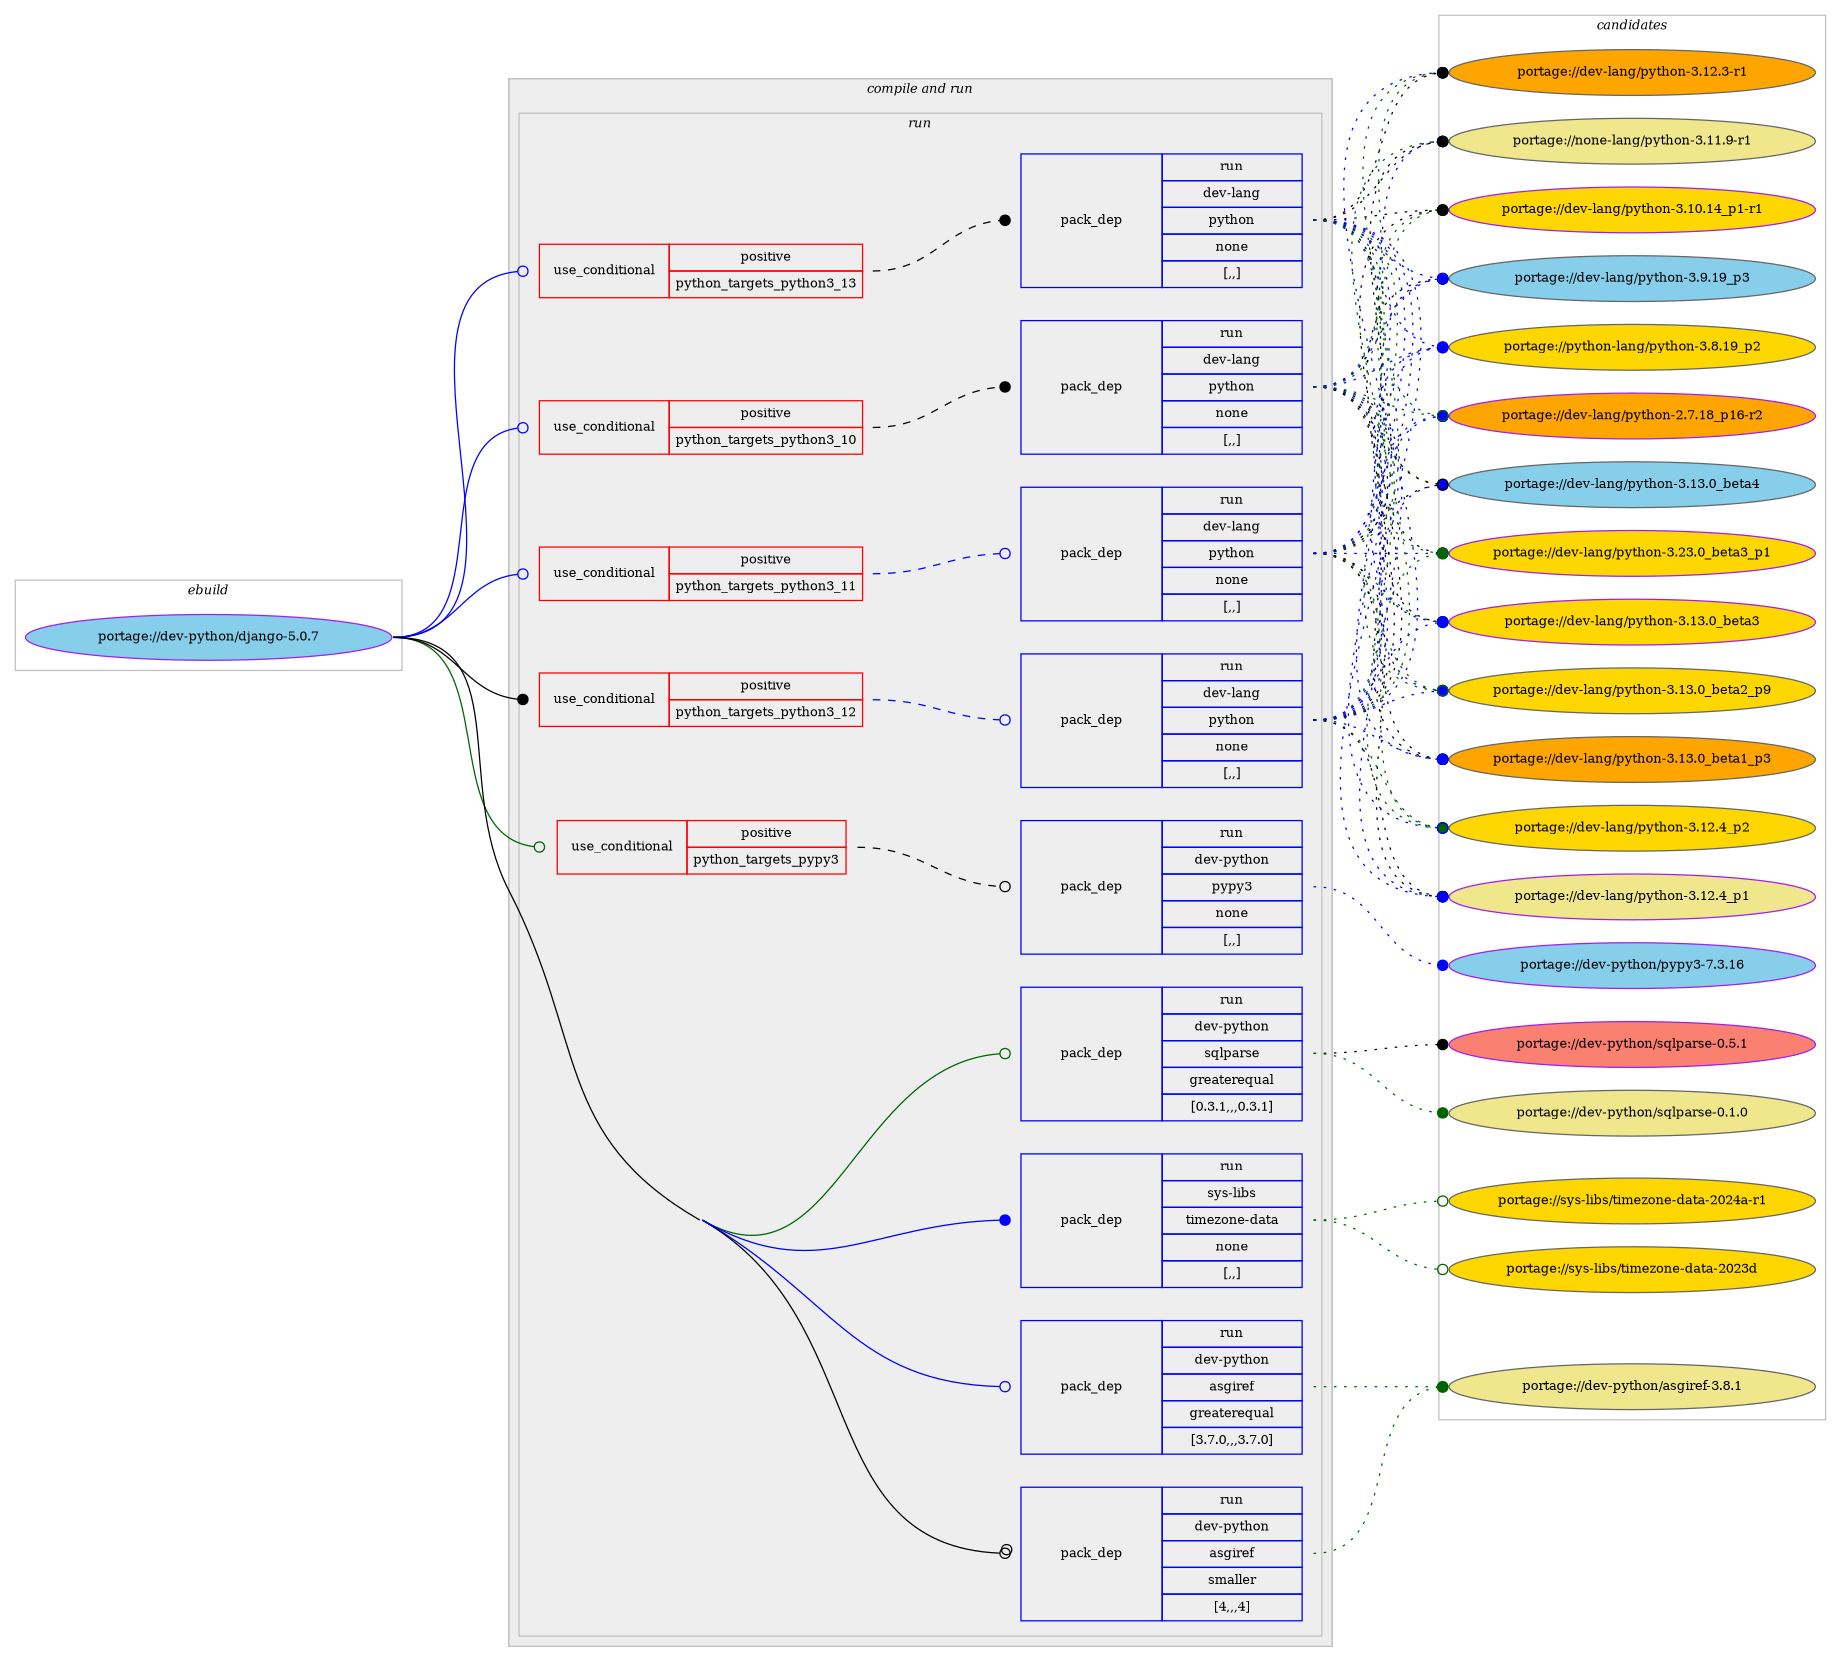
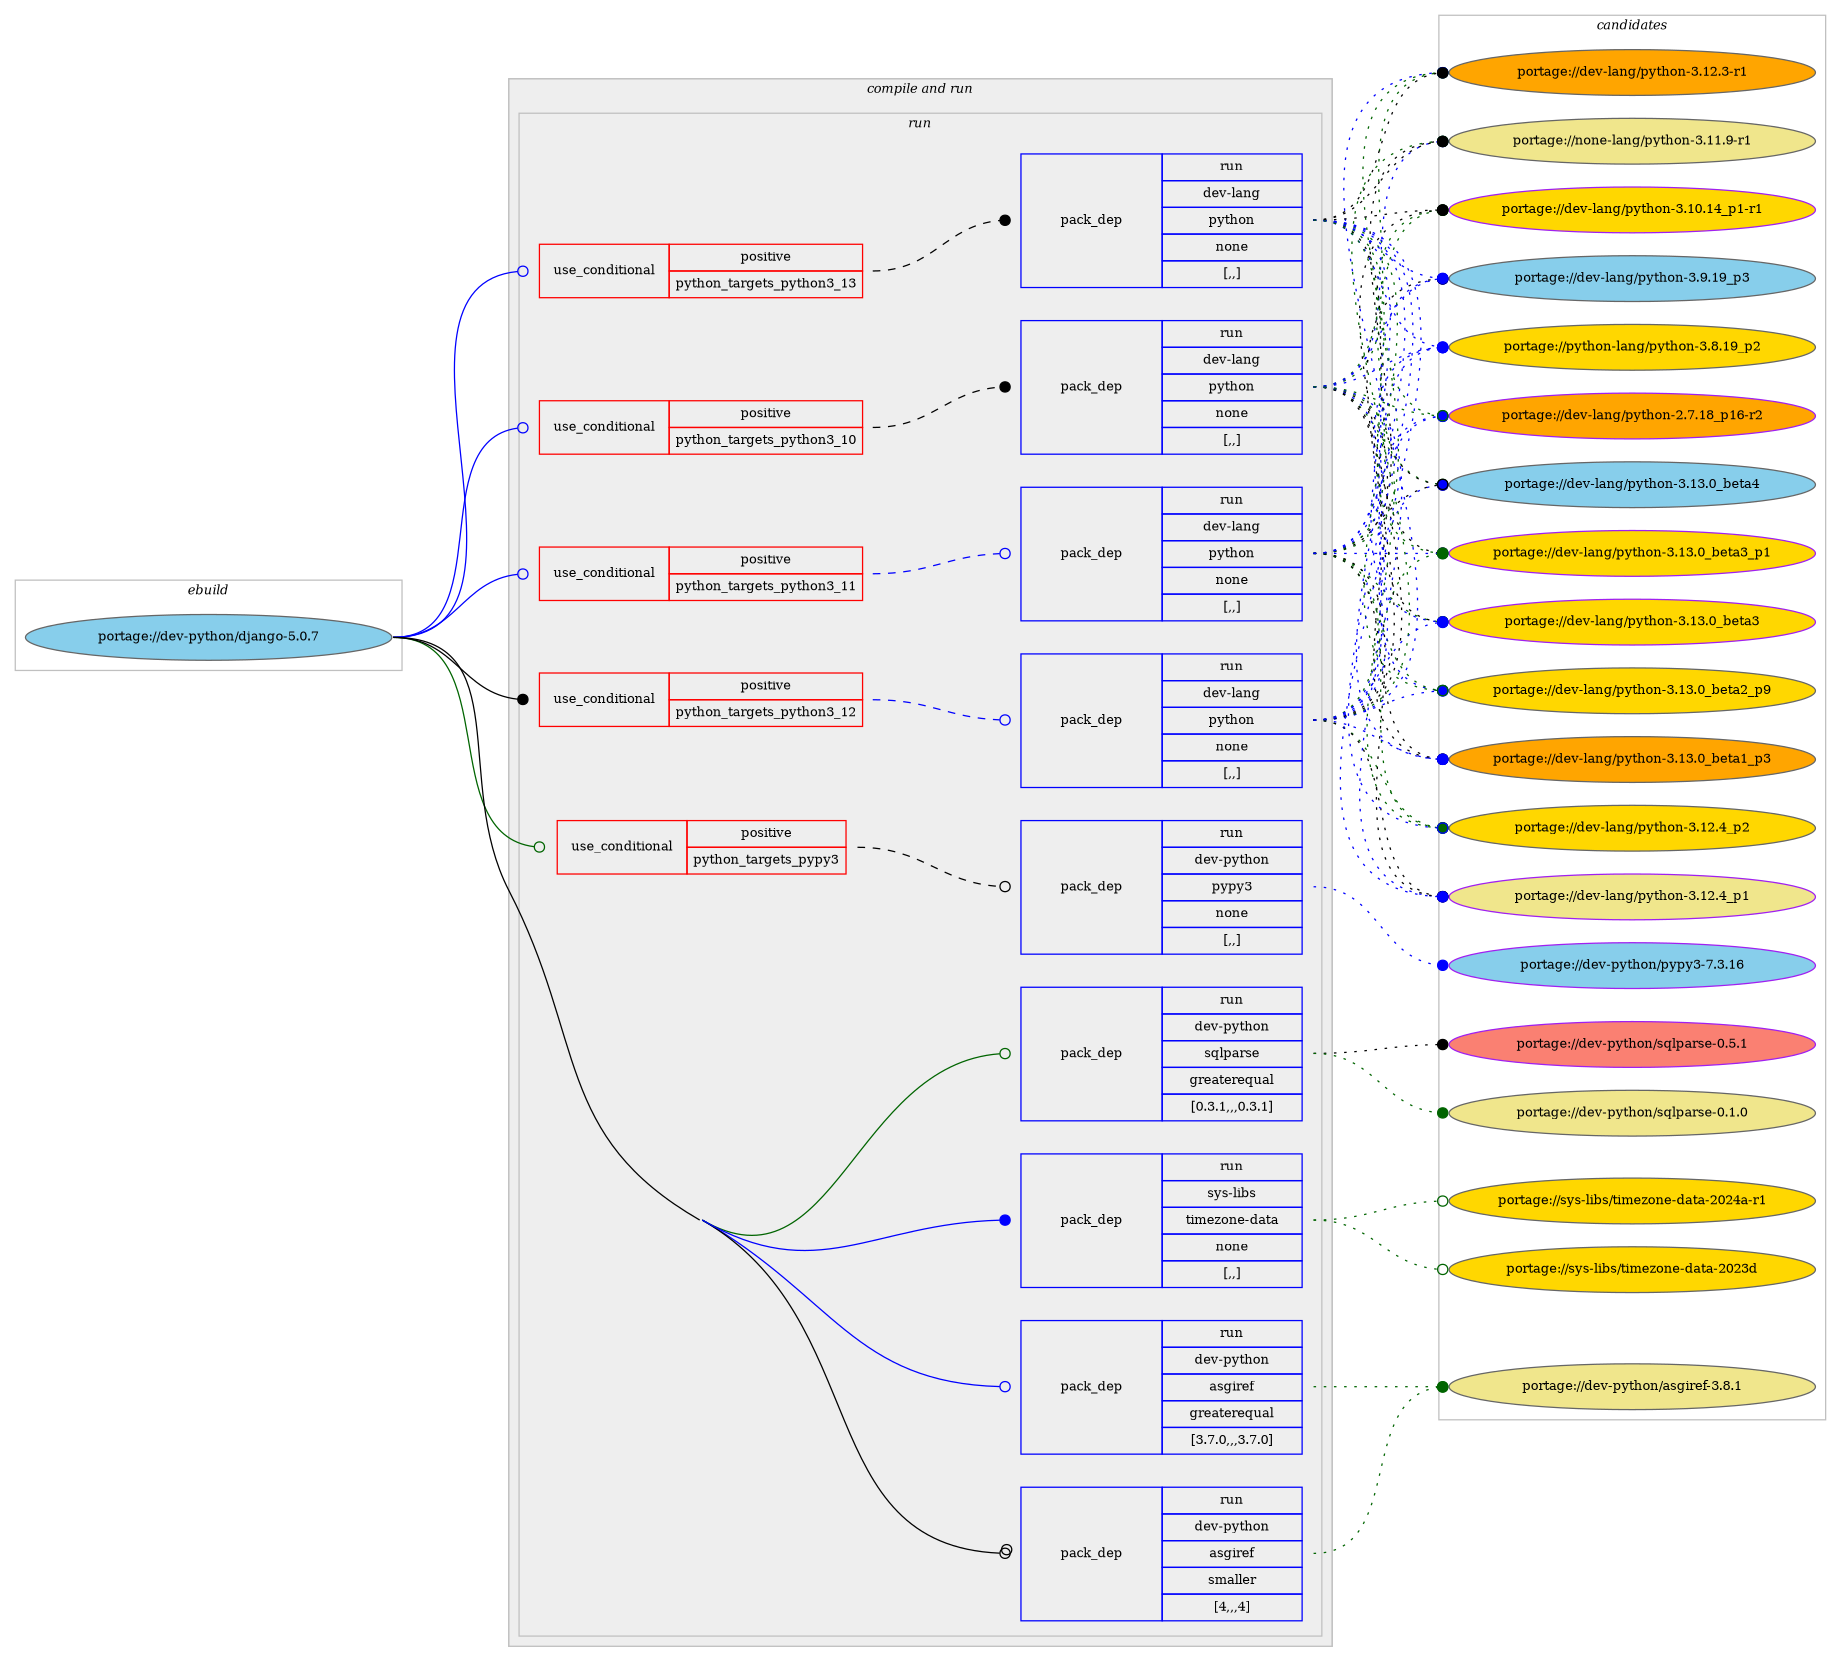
node "portage://dev-lang/python-3.23.0_beta3_p1": label "portage://dev-lang/python-3.23.0_beta3_p1" -> "portage://dev-lang/python-3.13.0_beta3_p1"
node "portage://dev-python/django-5.0.7": color purple -> gray40
